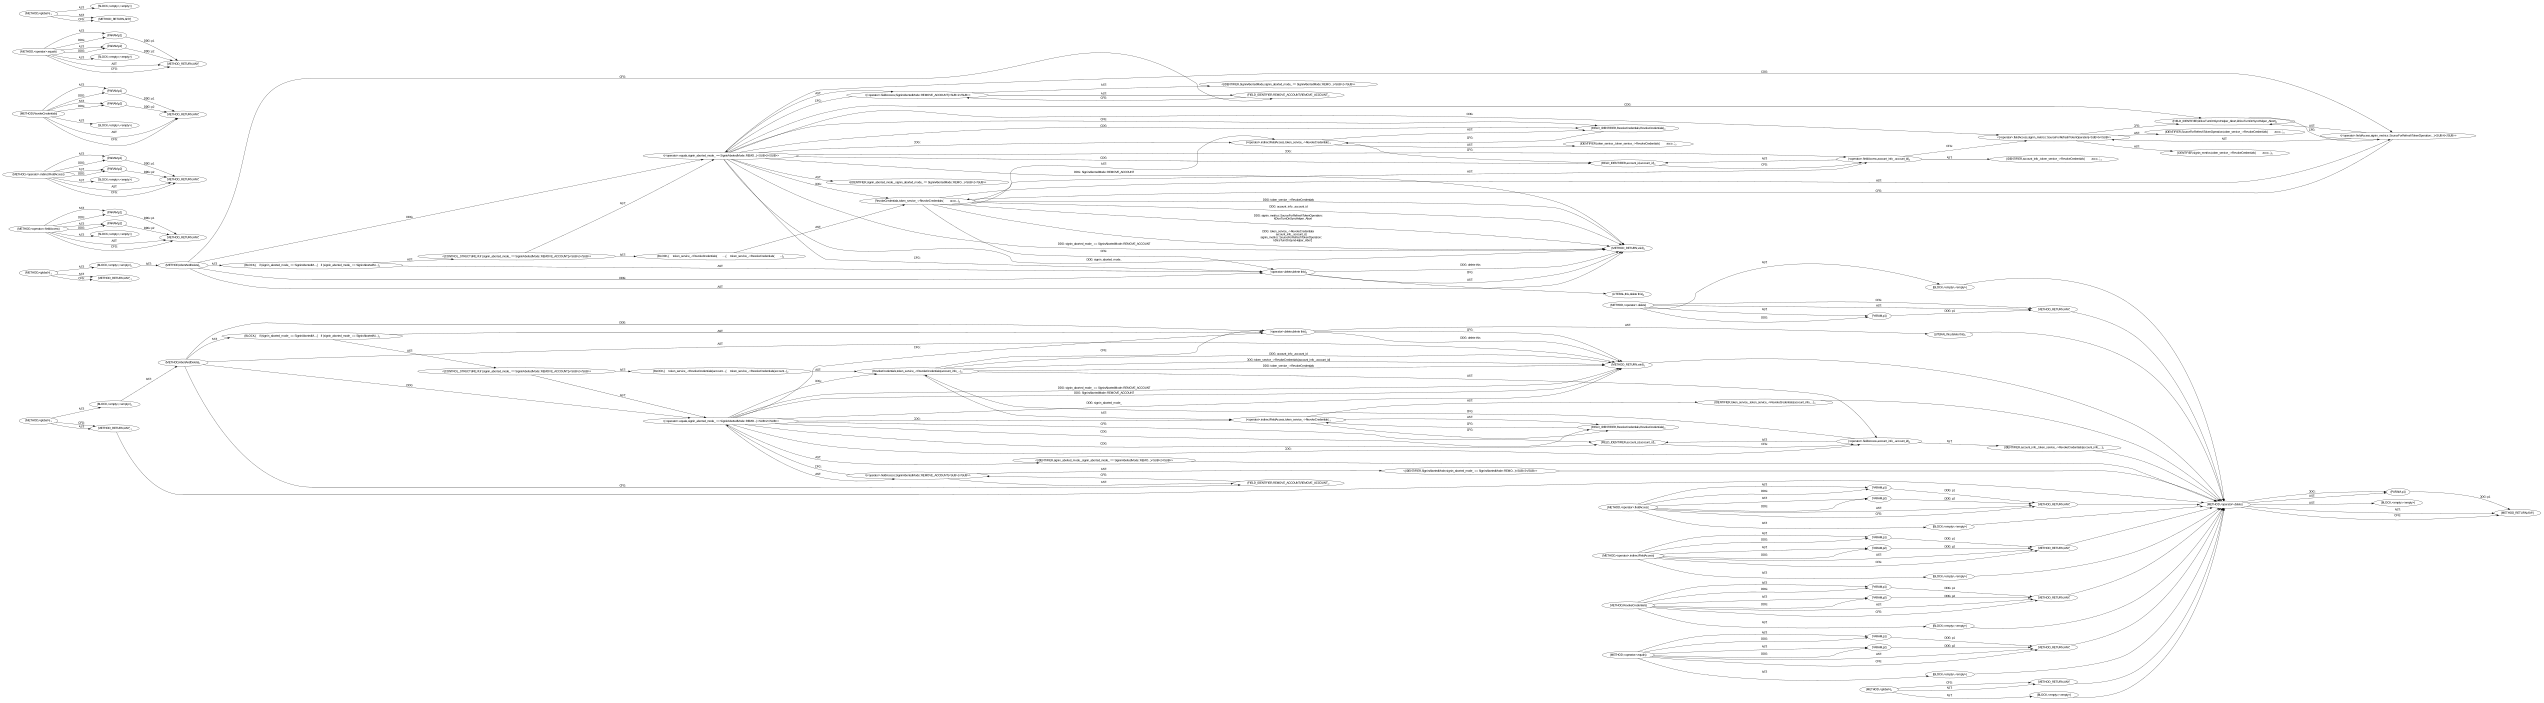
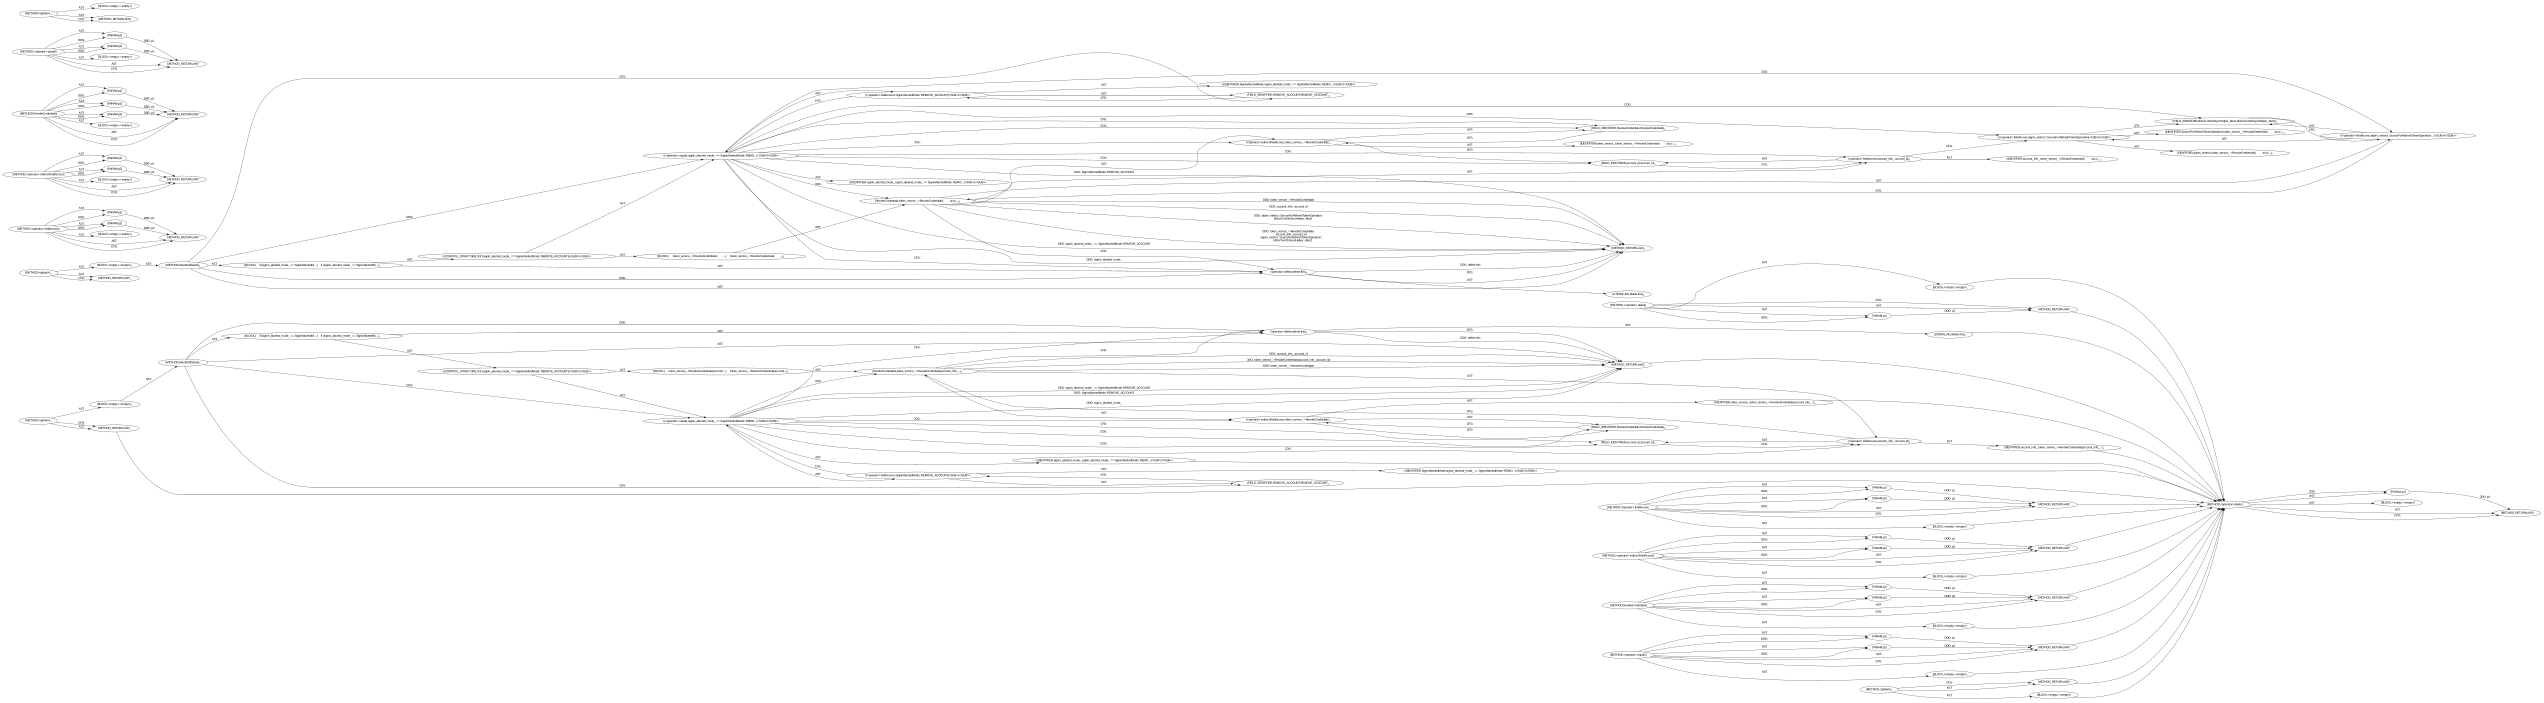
node "(PARAM,p3)": added
